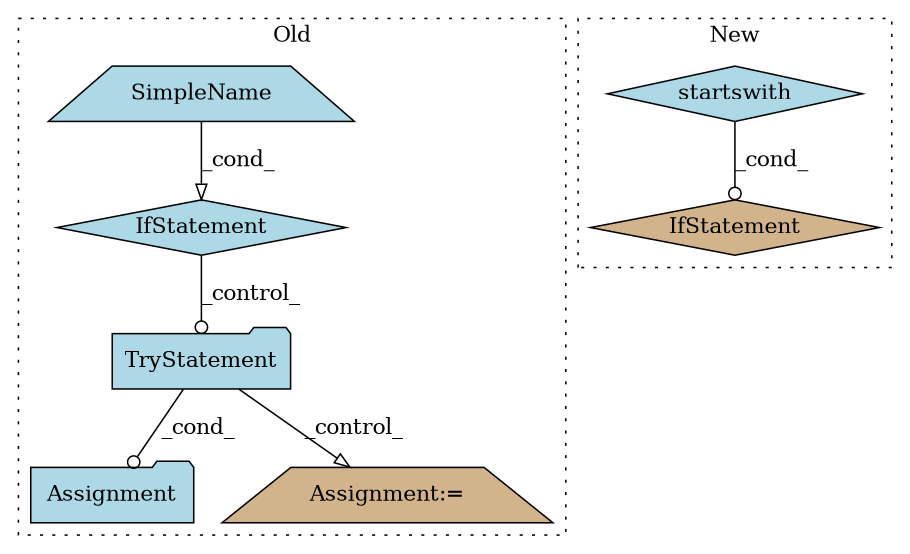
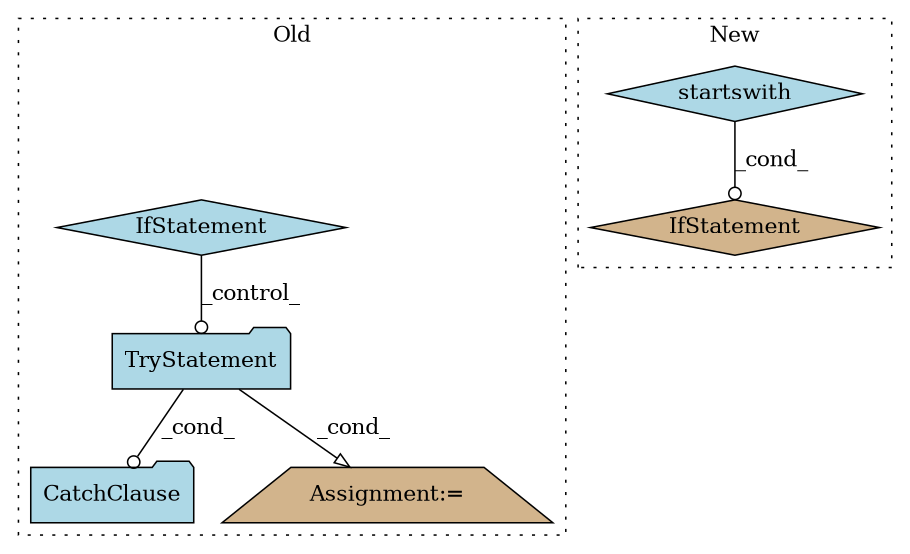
node "SimpleName": removed
edge "TryStatement" -> "Assignment:=": label "_control_" -> "_cond_"
node "Assignment": label "Assignment" -> "CatchClause"
